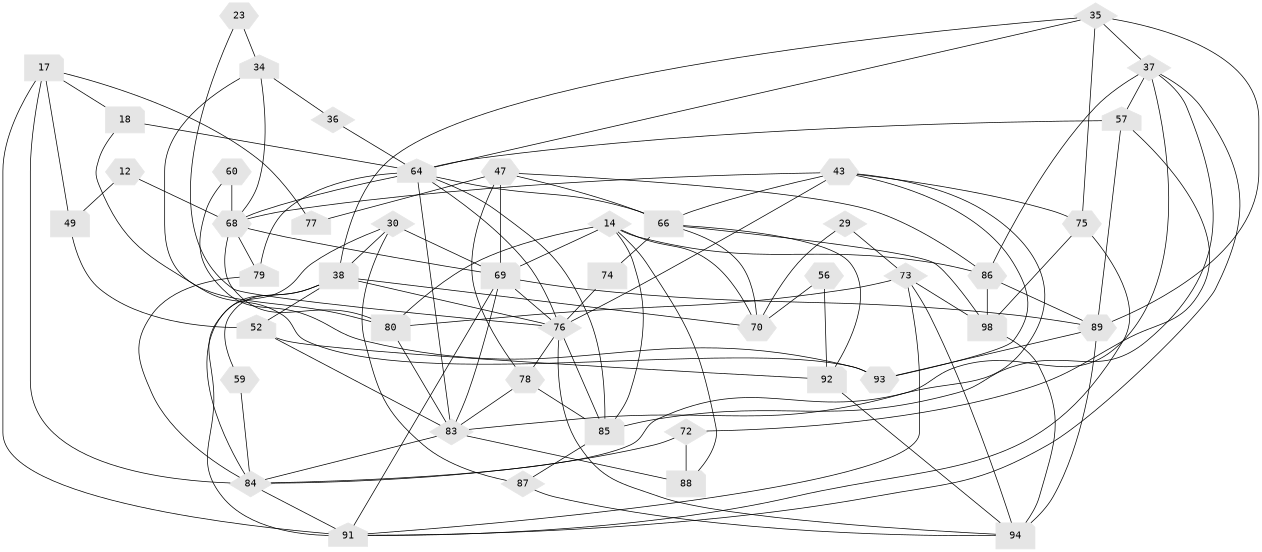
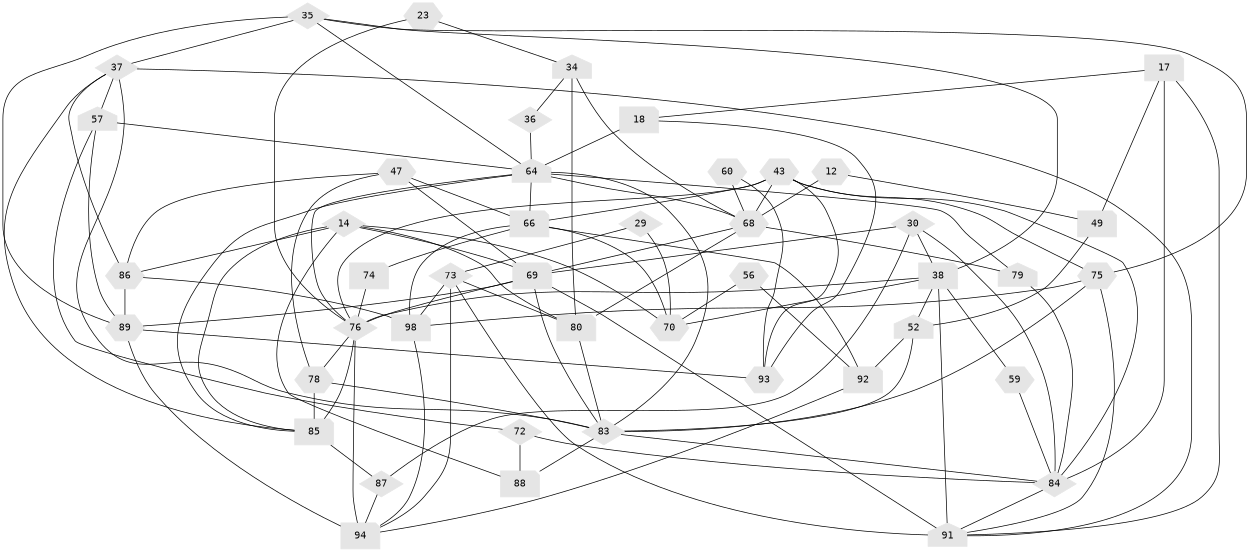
node "77": removed
edge "75" -- "83": added
